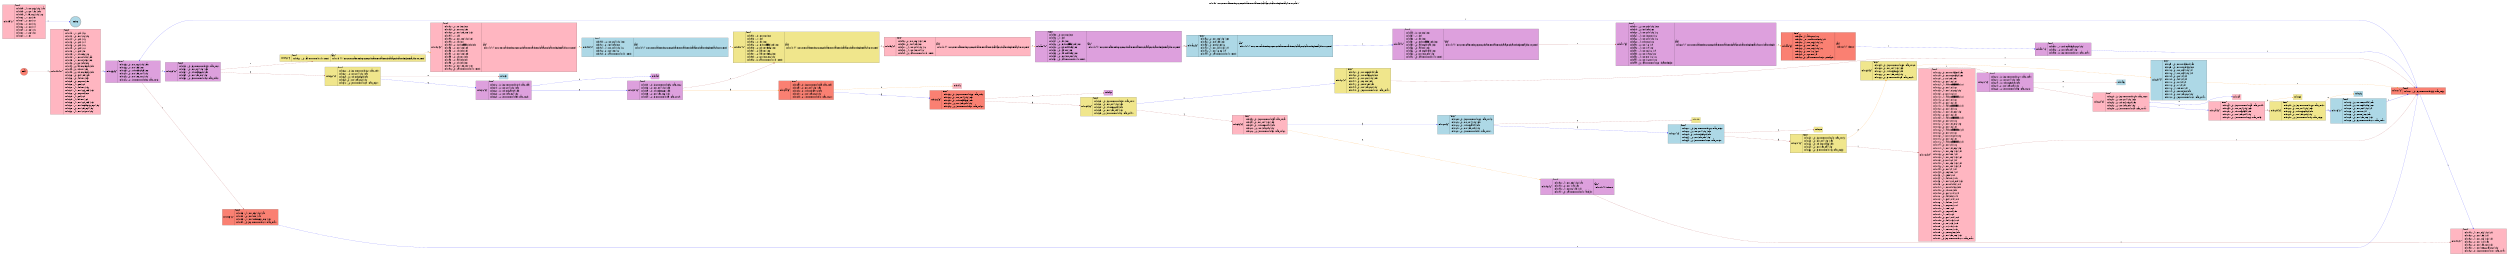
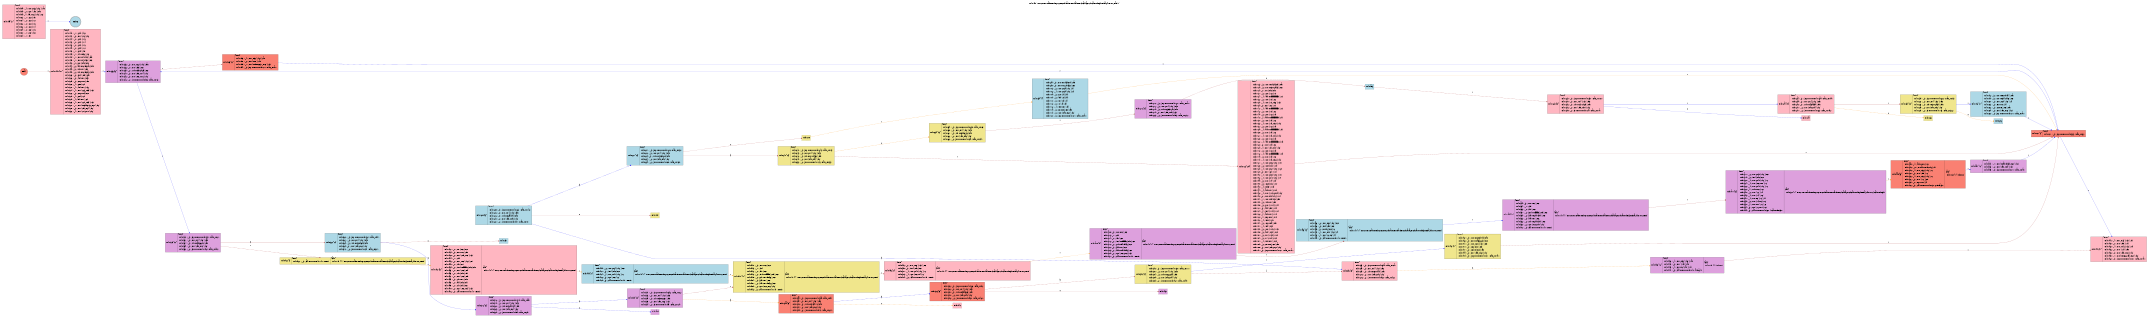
edge "0x401659 [25]" -> "0x4016f9 [44]": now "0x401c0e" -> "0x4016f9 [44]"
node "0x401562 [22]": fillcolor khaki -> lightblue
edge "0x401672 [25]" -> "0x40168b [25]": now "0x401ae3" -> "0x40168b [25]"
edge "0x4015f5 [25]" -> "0x40160e [25]": reversed
